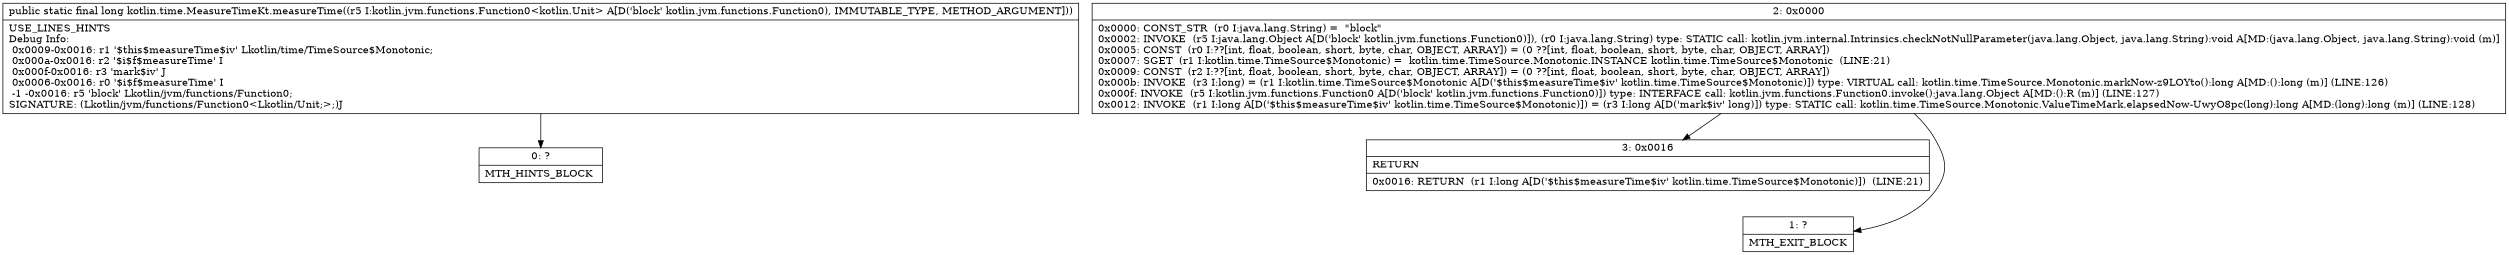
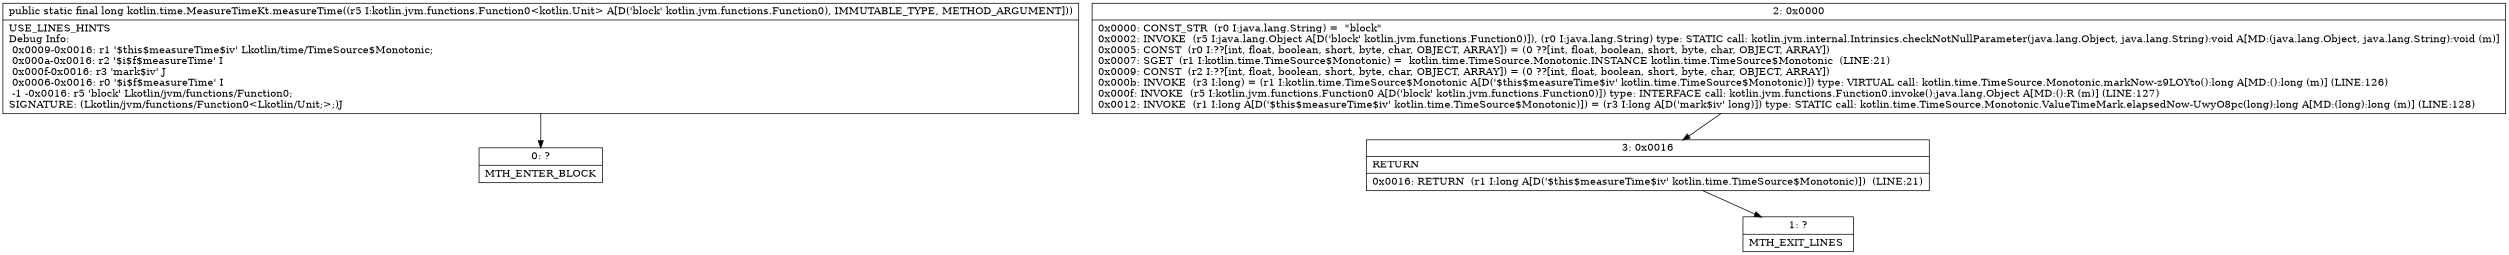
node "0: ?": text "MTH_HINTS_BLOCK" -> "MTH_ENTER_BLOCK"
edge "2: 0x0000" -> "1: ?": now "3: 0x0016" -> "1: ?"
node "1: ?": text "MTH_EXIT_BLOCK" -> "MTH_EXIT_LINES"
